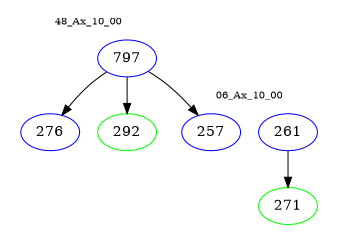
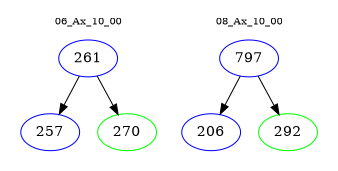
cluster "48_Ax_10_00": label "48_Ax_10_00" -> "08_Ax_10_00"
edge "797" -> "257": now "261" -> "257"
node "276": label "276" -> "206"
node "271": label "271" -> "270"
